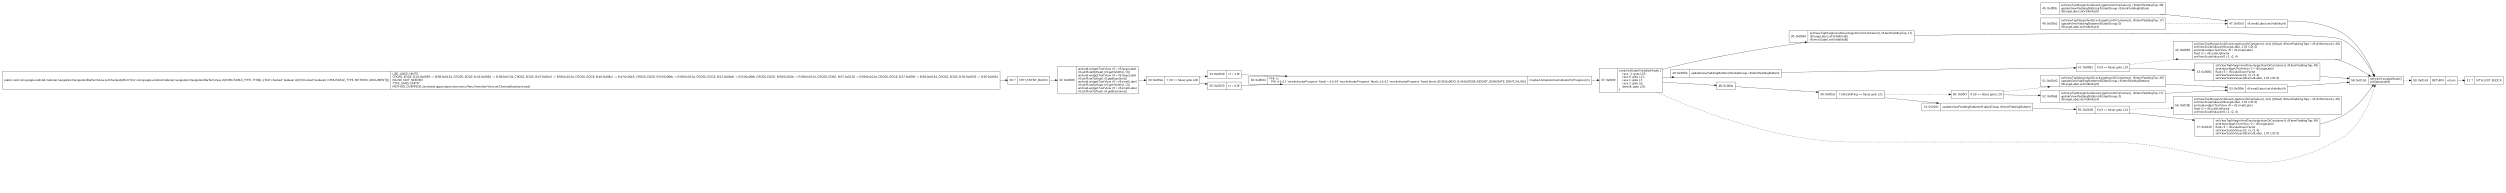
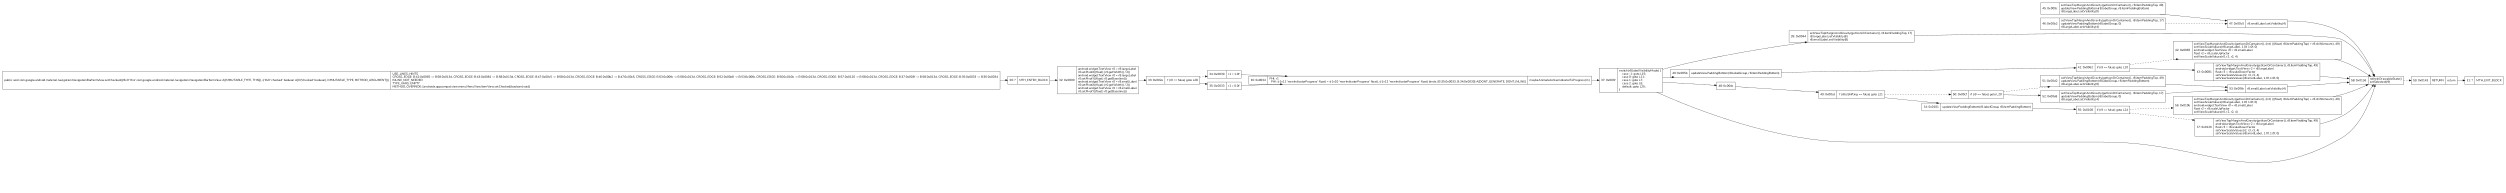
edge "56: 0x010b" -> "58: 0x013d": added
edge "55: 0x0108" -> "57: 0x0126": style solid -> dashed
edge "37: 0x003f" -> "58: 0x013d": style dashed -> solid
